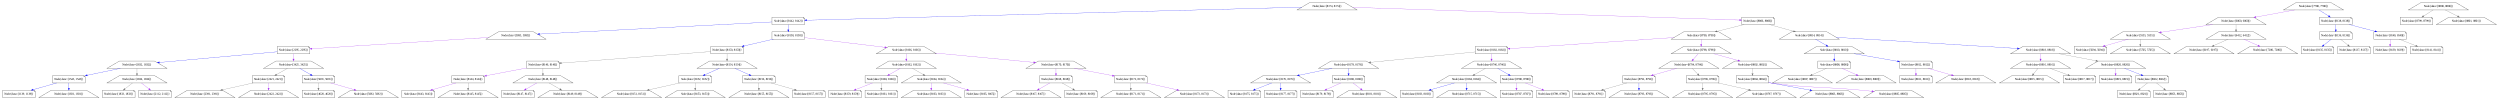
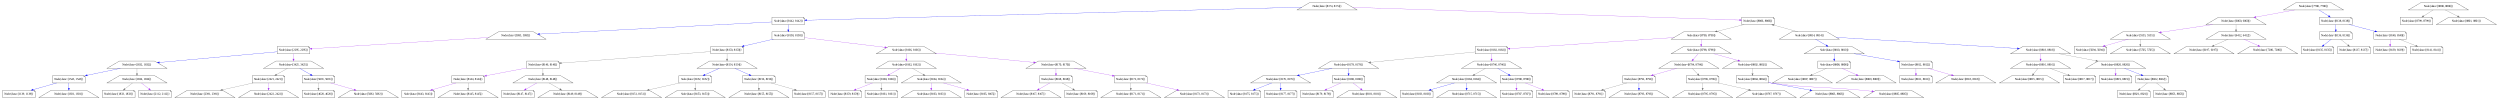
edge "Node{data=[8806, 8806]}" -> "Node{data=[8814, 8814]}": reversed
